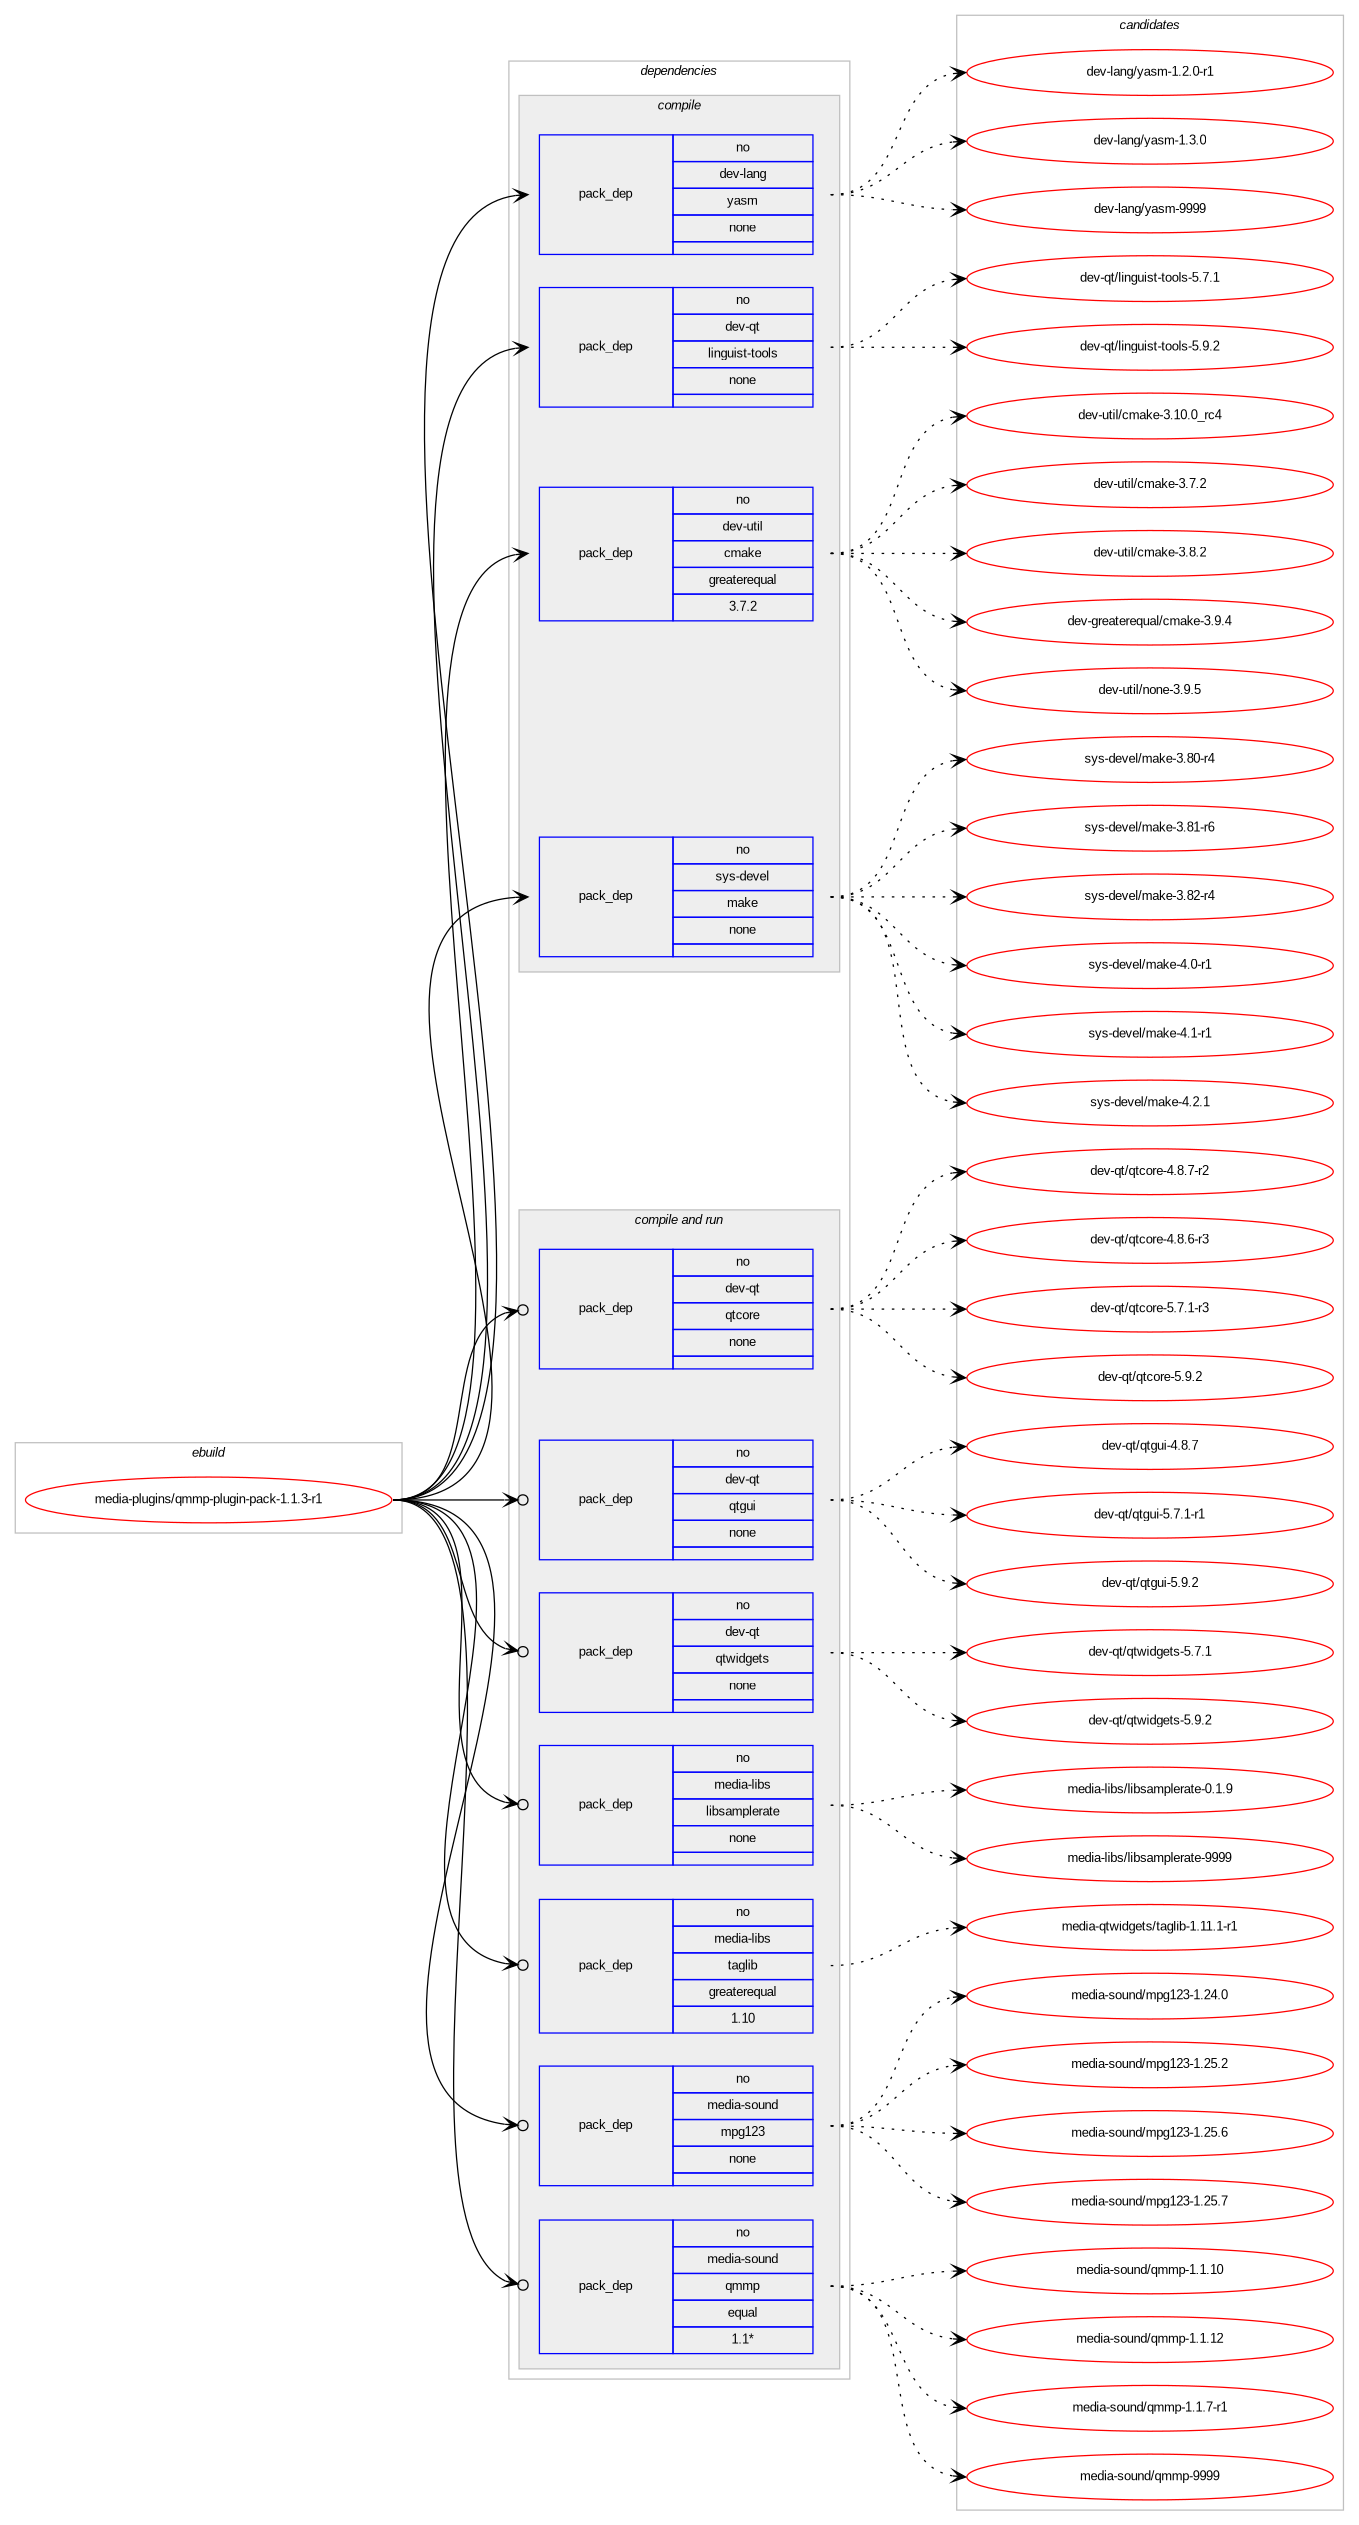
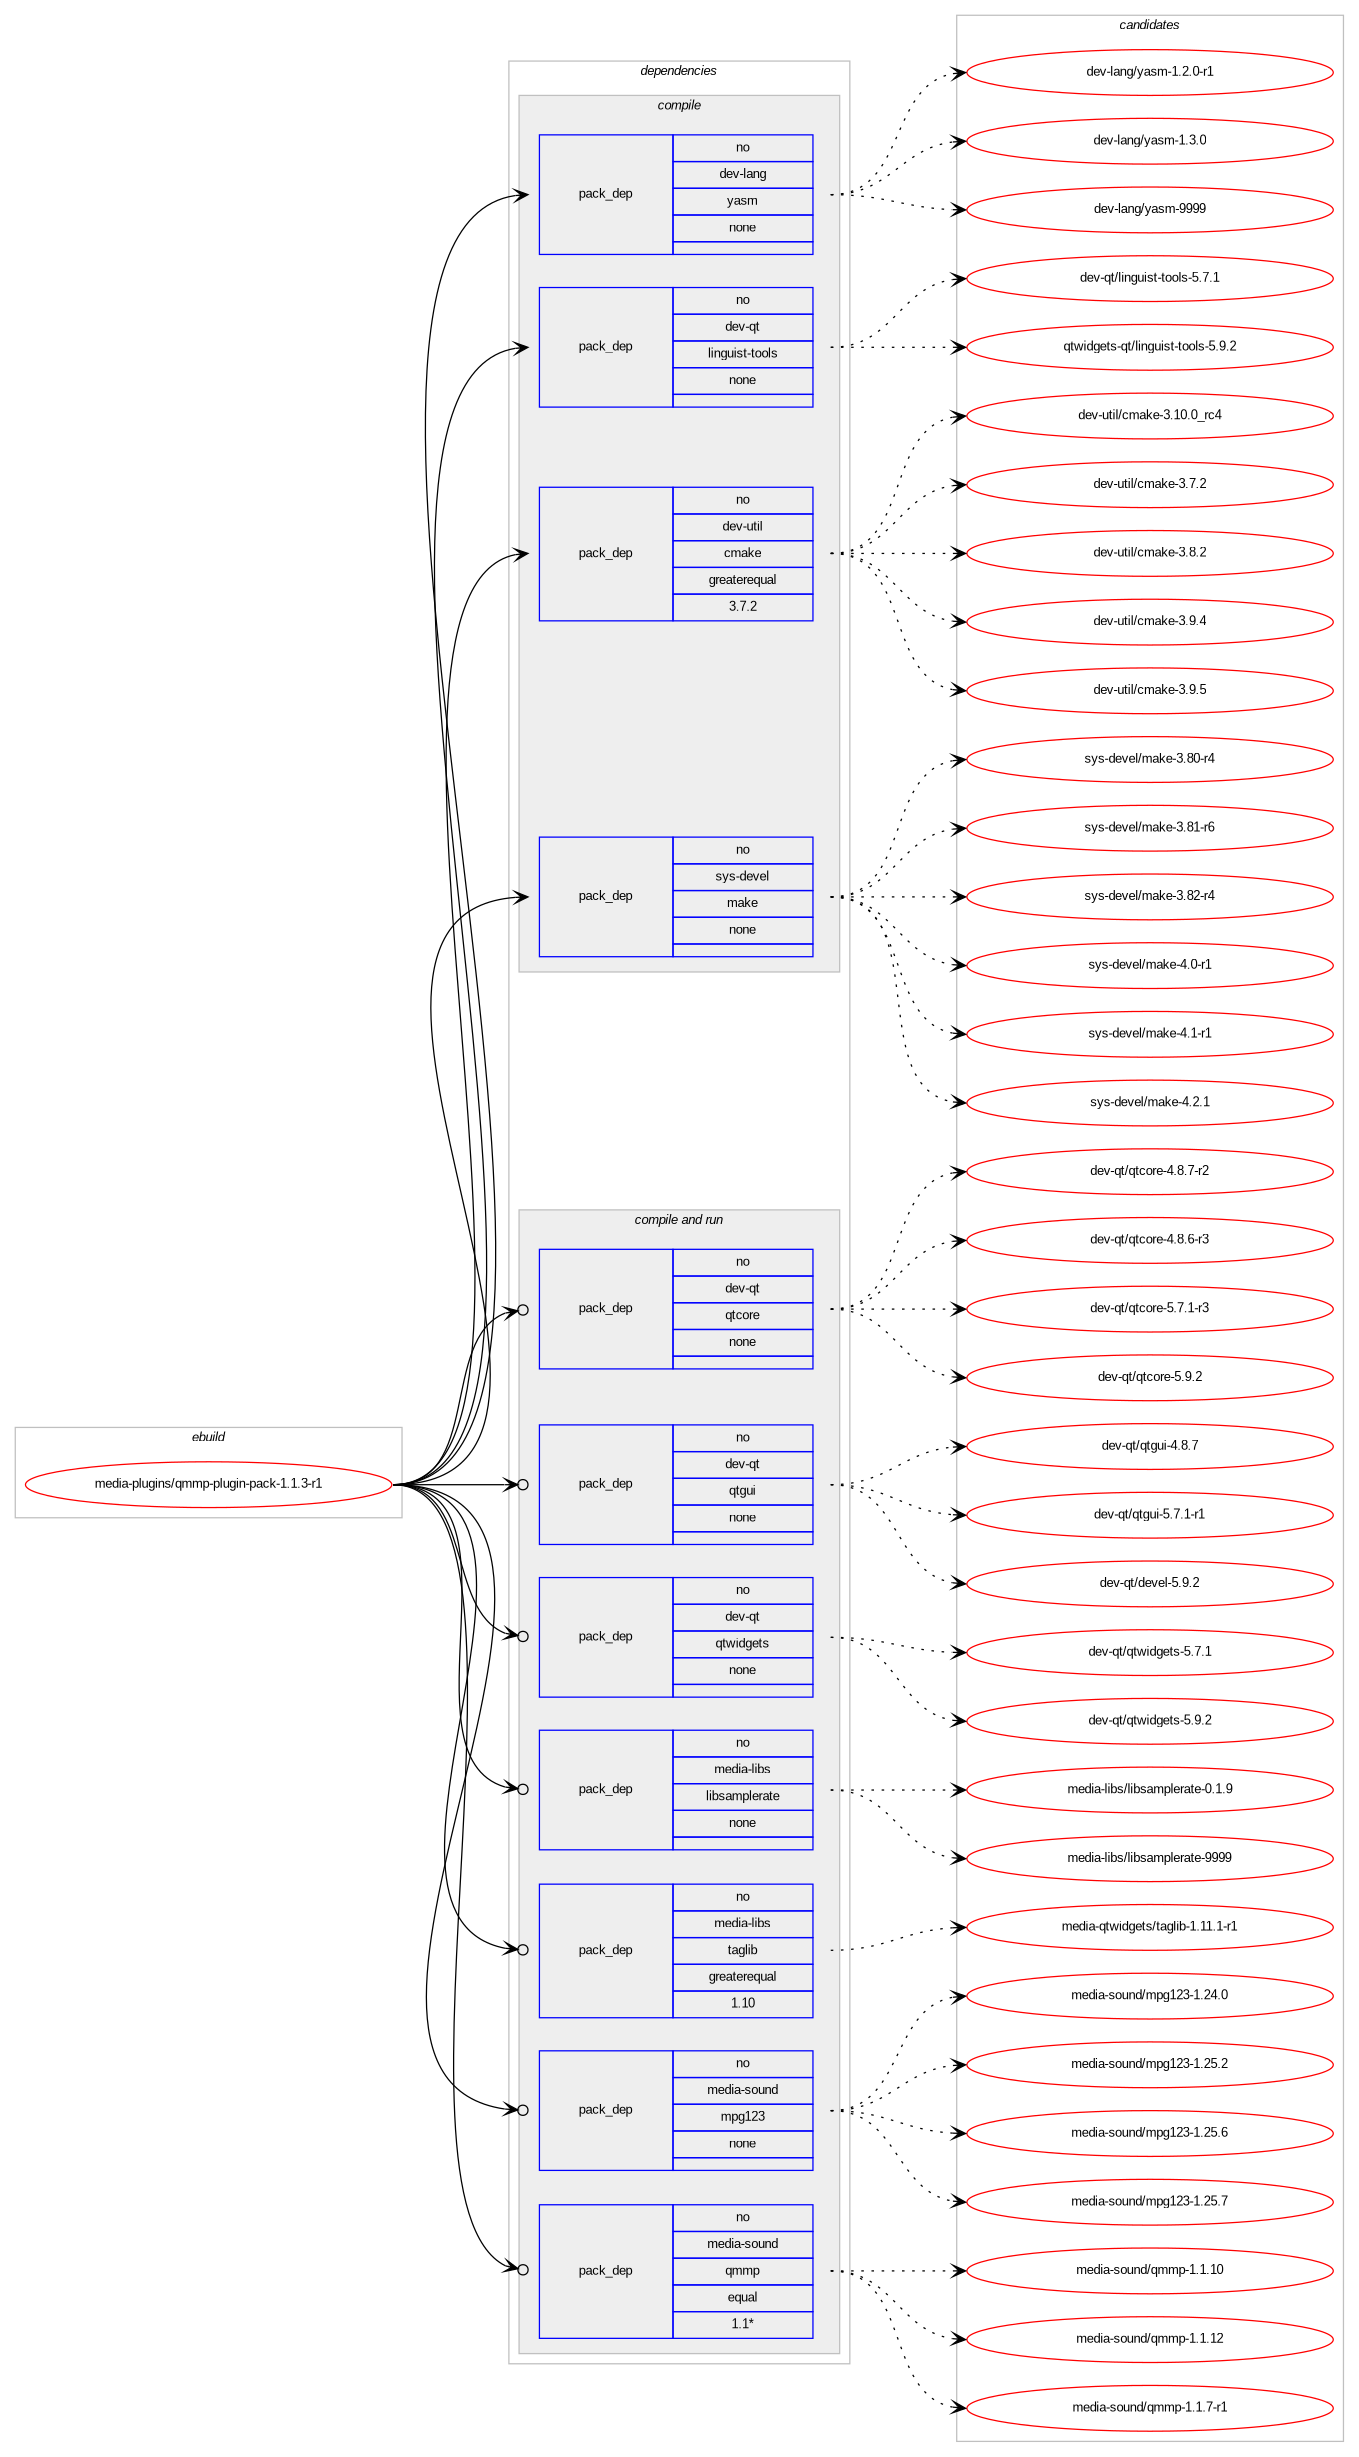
node "dev-qt/linguist-tools-5.9.2": label "dev-qt/linguist-tools-5.9.2" -> "qtwidgets-qt/linguist-tools-5.9.2"
node "dev-greaterequal/cmake-3.9.4": label "dev-greaterequal/cmake-3.9.4" -> "dev-util/cmake-3.9.4"
node "dev-util/none-3.9.5": label "dev-util/none-3.9.5" -> "dev-util/cmake-3.9.5"
node "dev-qt/qtgui-5.9.2": label "dev-qt/qtgui-5.9.2" -> "dev-qt/devel-5.9.2"
node "media-sound/qmmp-9999": removed
